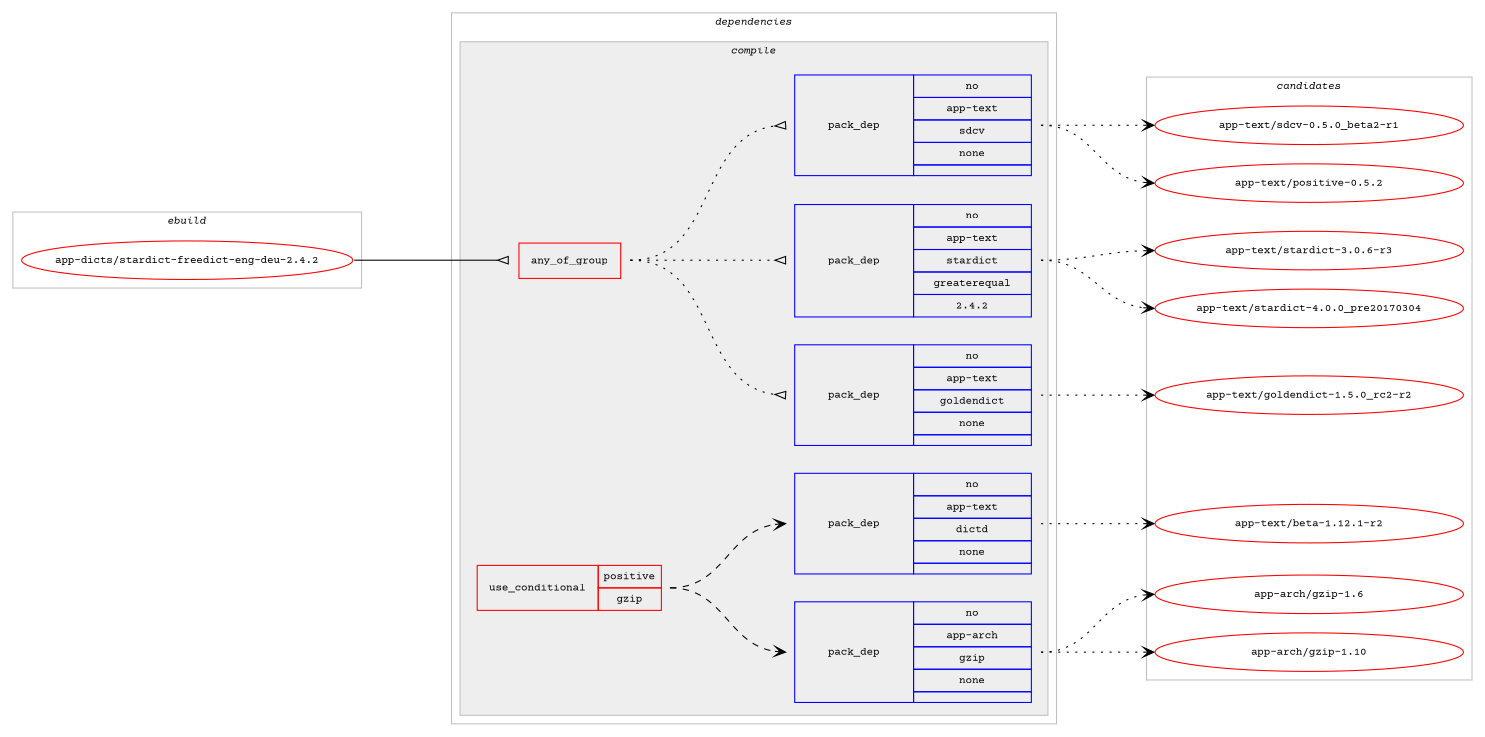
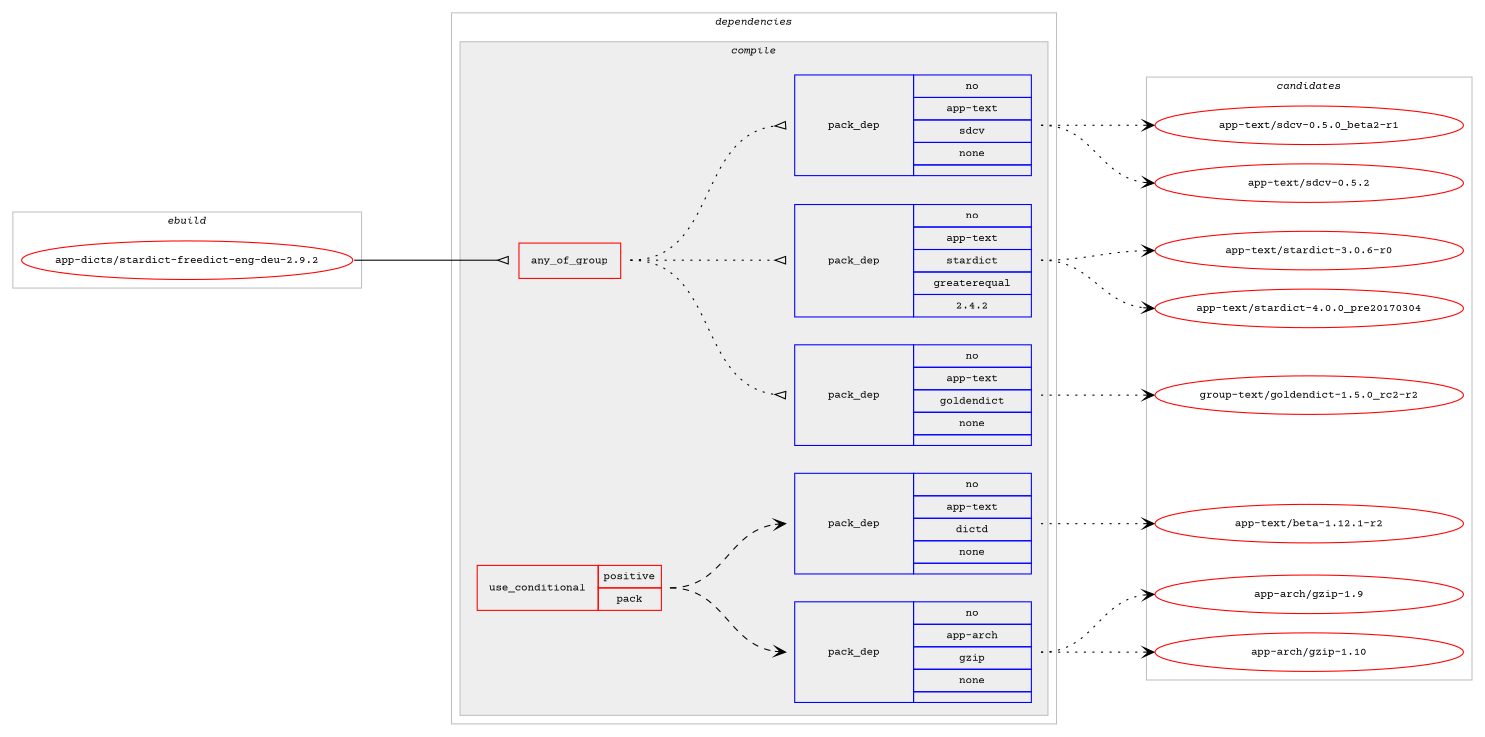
node "app-text/positive-0.5.2": label "app-text/positive-0.5.2" -> "app-text/sdcv-0.5.2"
node "app-text/stardict-3.0.6-r3": label "app-text/stardict-3.0.6-r3" -> "app-text/stardict-3.0.6-r0"
node "app-dicts/stardict-freedict-eng-deu-2.4.2": label "app-dicts/stardict-freedict-eng-deu-2.4.2" -> "app-dicts/stardict-freedict-eng-deu-2.9.2"
node "app-text/goldendict-1.5.0_rc2-r2": label "app-text/goldendict-1.5.0_rc2-r2" -> "group-text/goldendict-1.5.0_rc2-r2"
node "app-arch/gzip-1.6": label "app-arch/gzip-1.6" -> "app-arch/gzip-1.9"
node "use_conditional": text "gzip" -> "pack"
